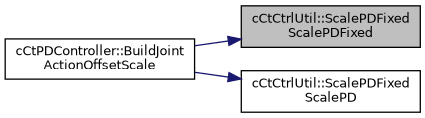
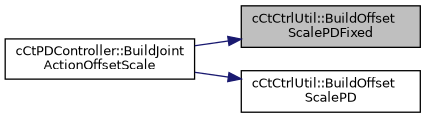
node "cCtCtrlUtil::ScalePDFixed ScalePDFixed": label "cCtCtrlUtil::ScalePDFixed ScalePDFixed" -> "cCtCtrlUtil::BuildOffset ScalePDFixed"
node "cCtCtrlUtil::ScalePDFixed ScalePD": label "cCtCtrlUtil::ScalePDFixed ScalePD" -> "cCtCtrlUtil::BuildOffset ScalePD"
